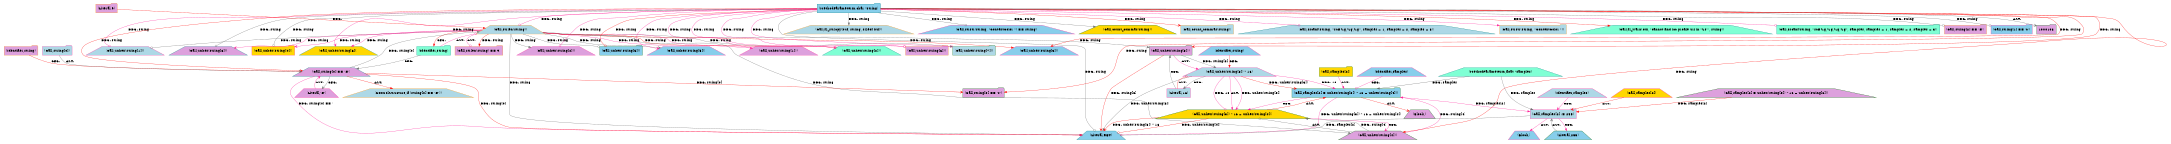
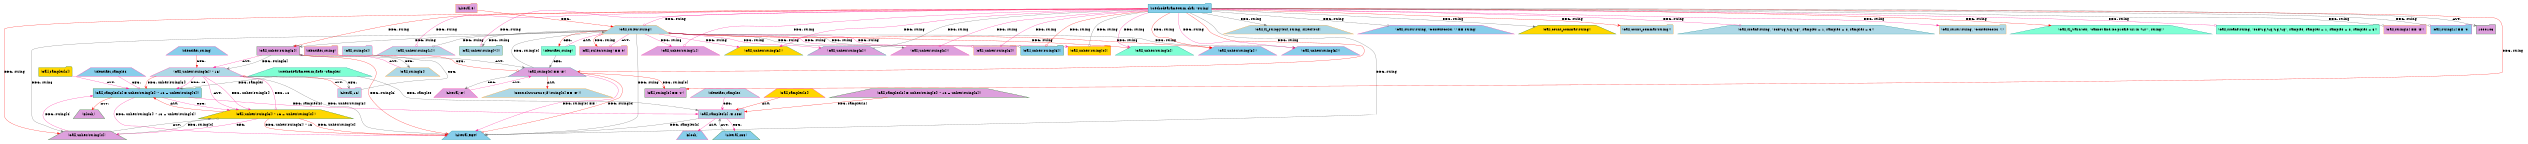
node "(Call,string[3])": added
